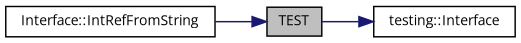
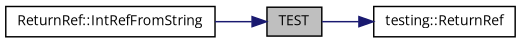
node "Interface::IntRefFromString": label "Interface::IntRefFromString" -> "ReturnRef::IntRefFromString"
node "testing::Interface": label "testing::Interface" -> "testing::ReturnRef"
